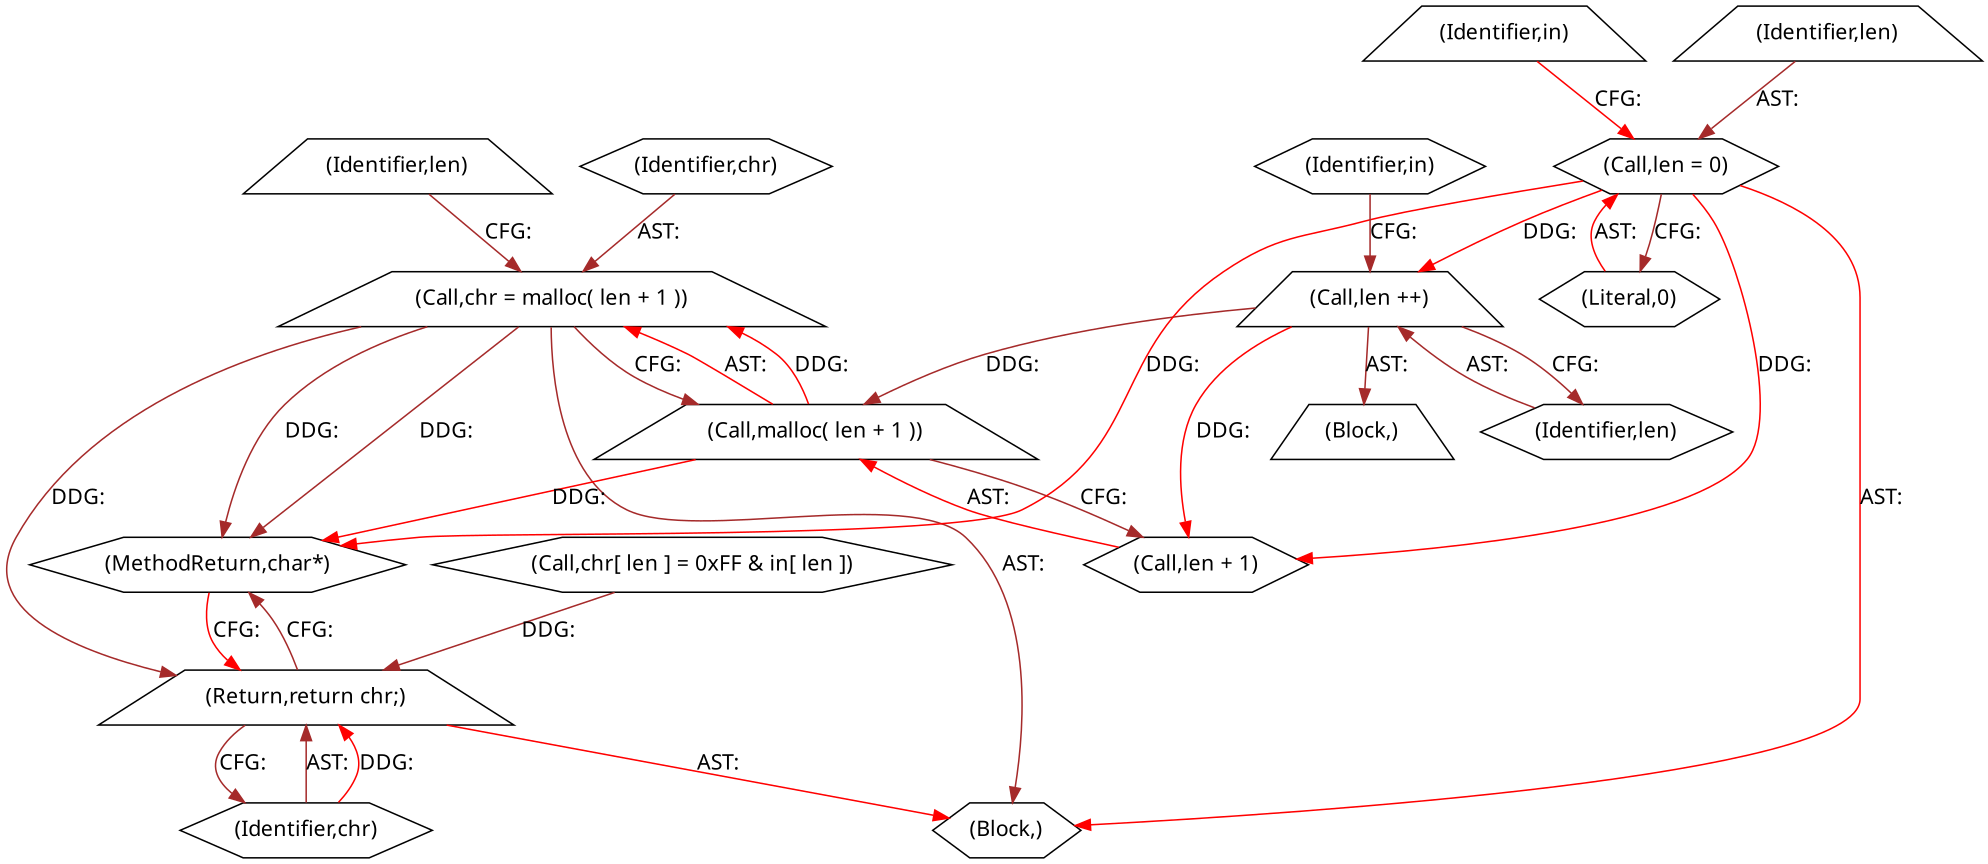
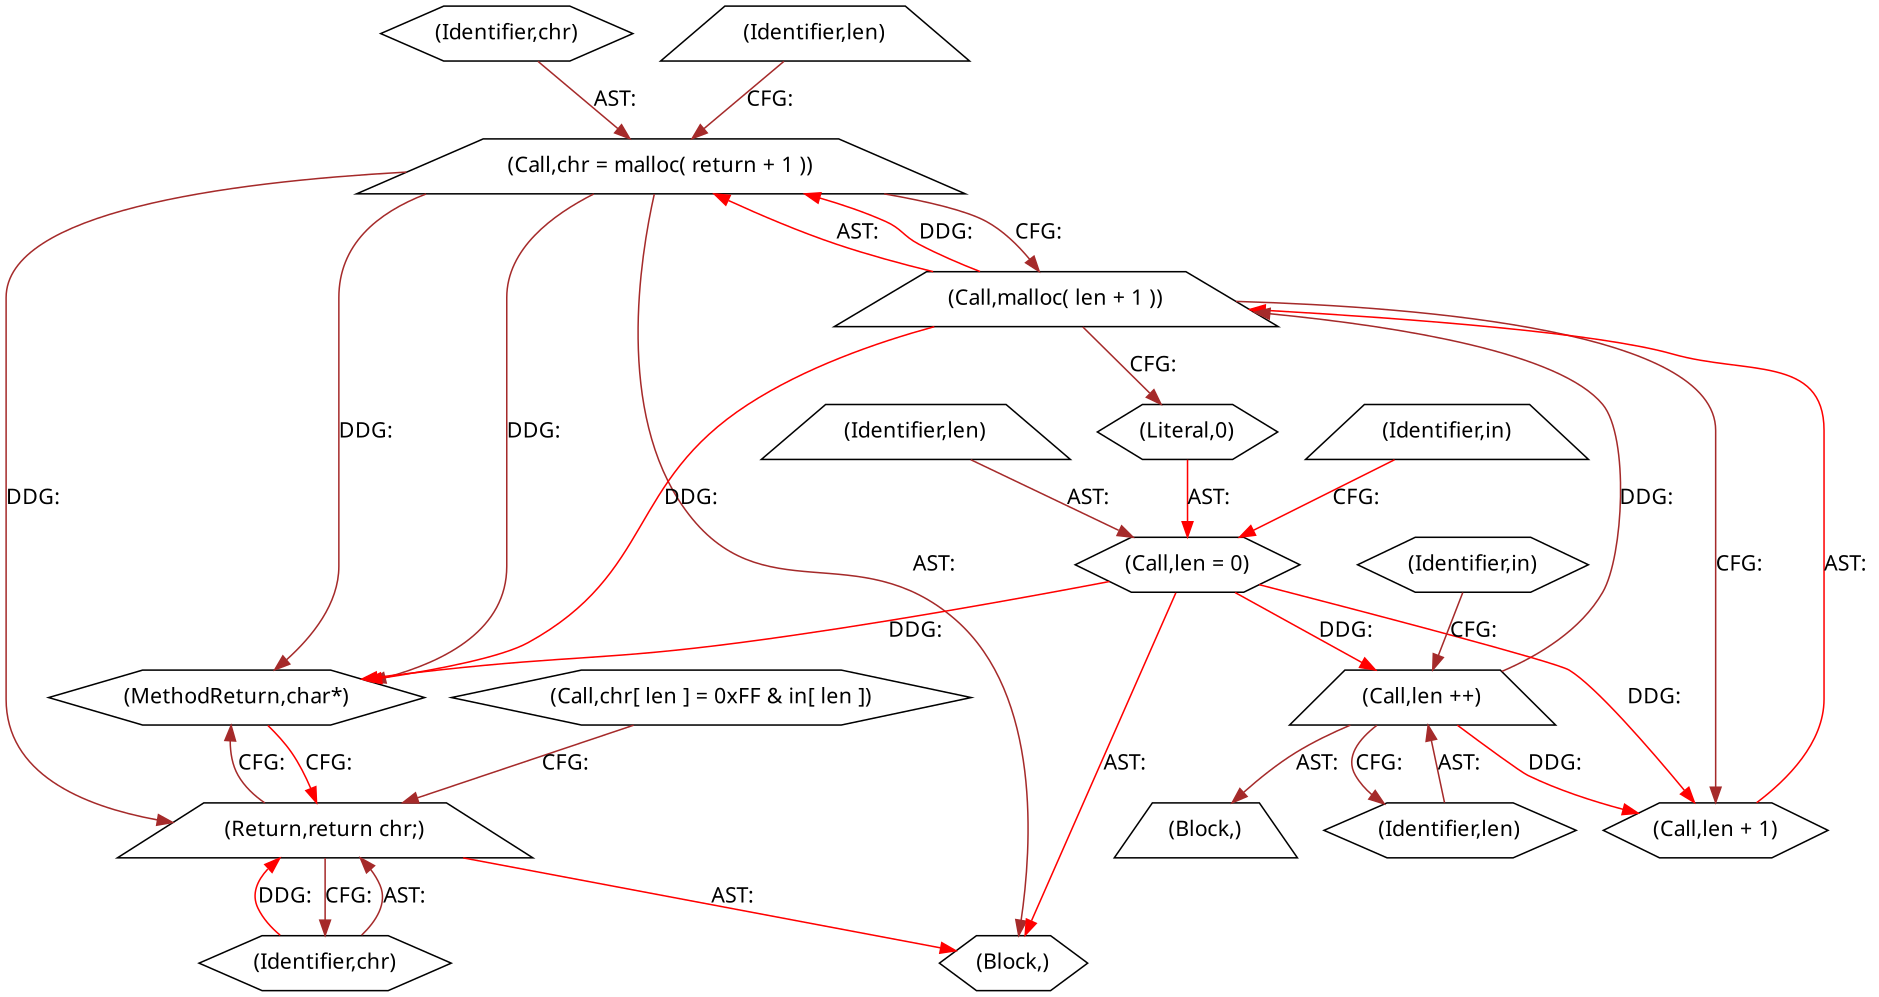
edge "(Call,len = 0)" -> "(Literal,0)": now "(Call,malloc( len + 1 ))" -> "(Literal,0)"
node "(Call,chr = malloc( len + 1 ))": label "(Call,chr = malloc( len + 1 ))" -> "(Call,chr = malloc( return + 1 ))"
edge "(Call,chr[ len ] = 0xFF & in[ len ])" -> "(Return,return chr;)": label "DDG: " -> "CFG: "
